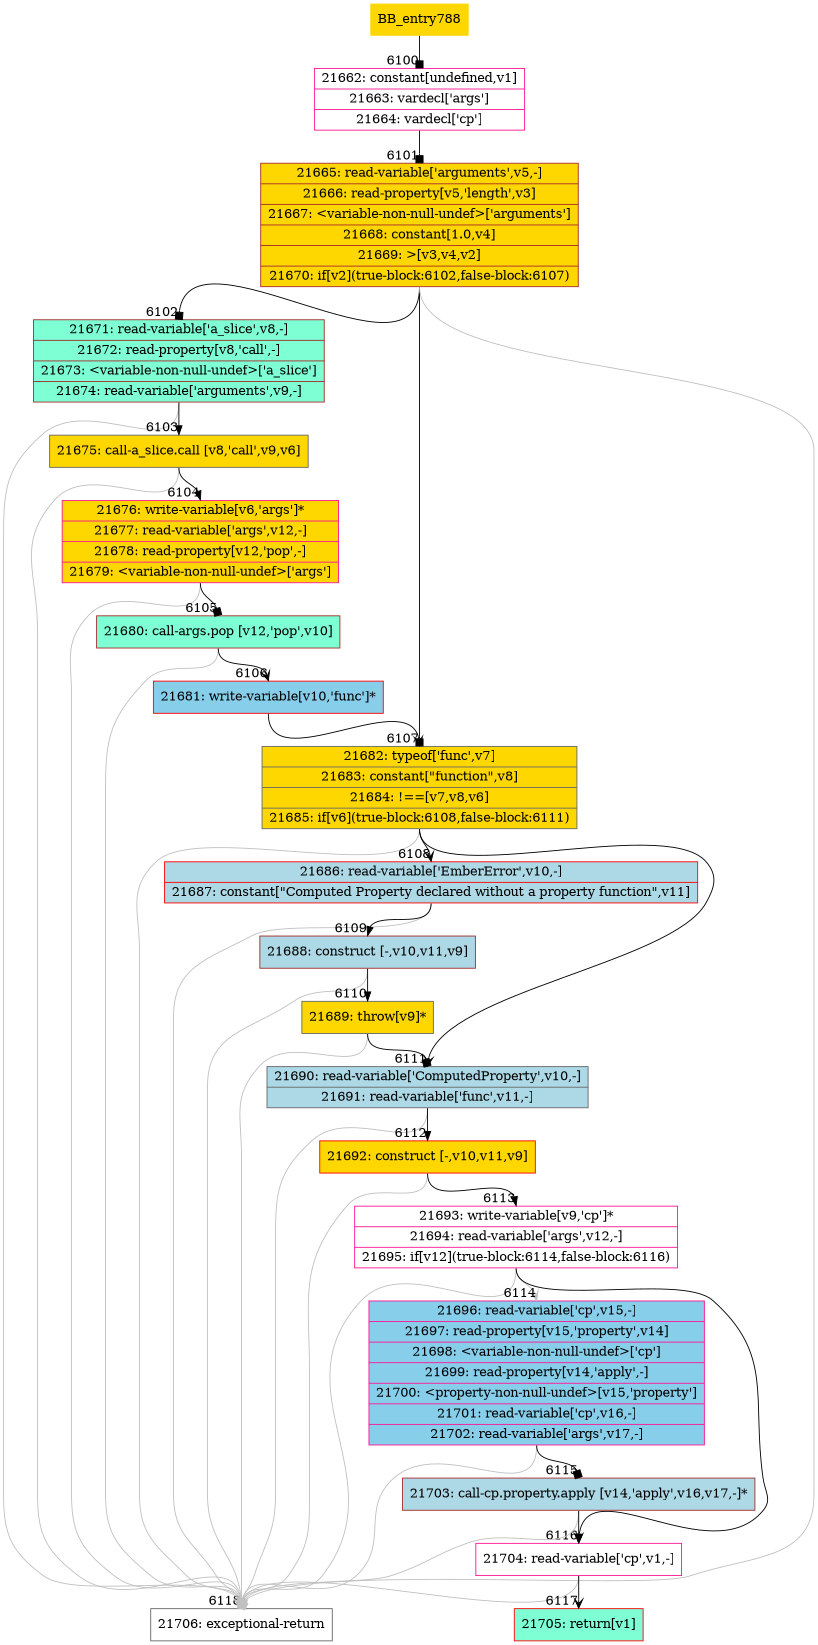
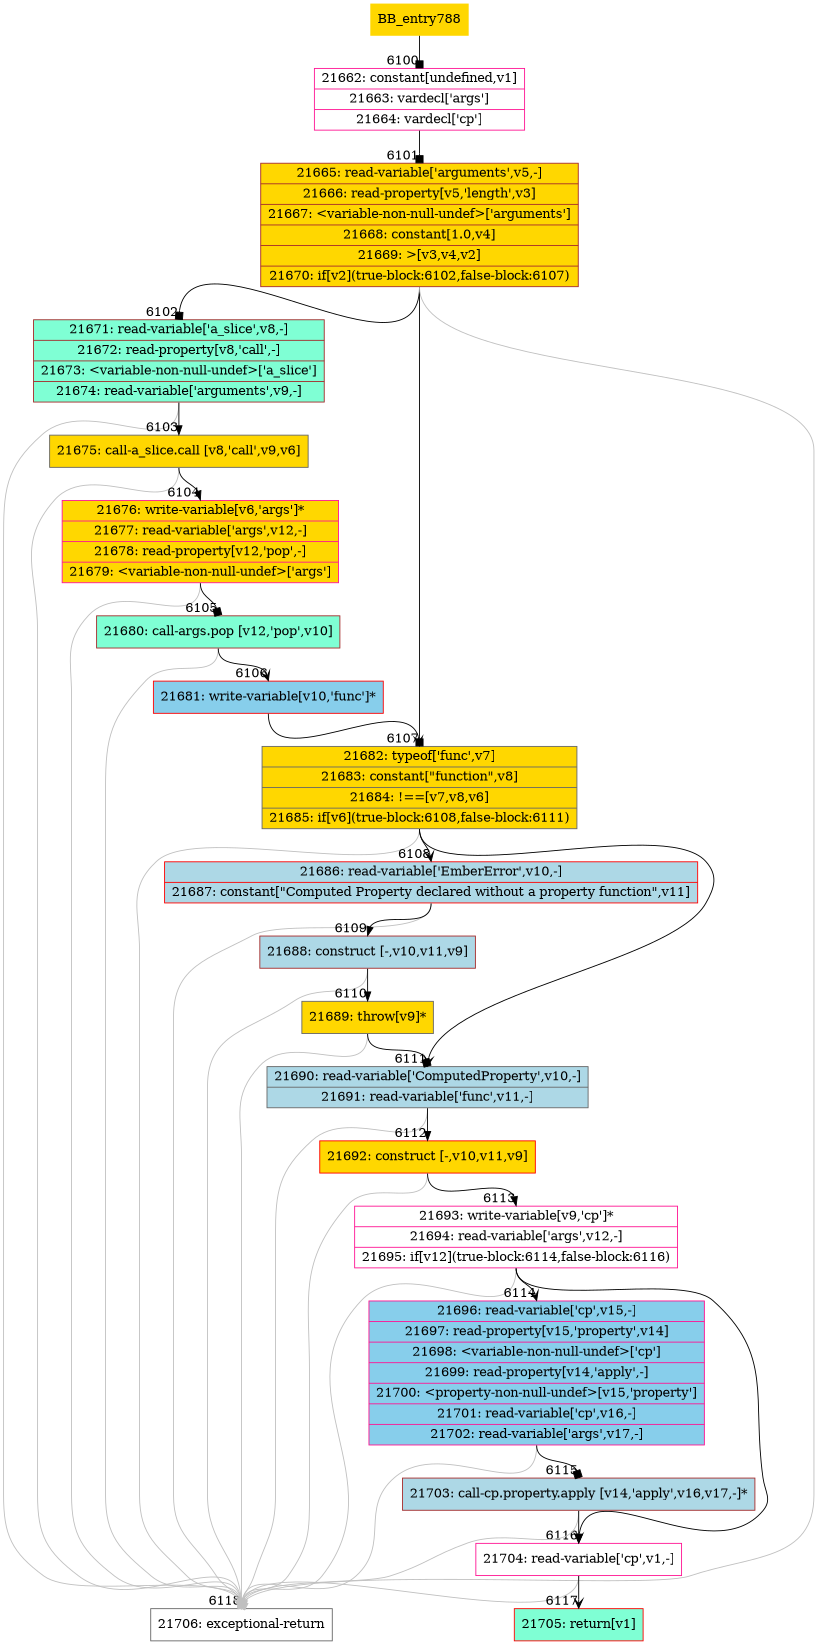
edge "21693: write-variable[v9,'cp']*" -> "21696: read-variable['cp',v15,-]": color gray -> black
